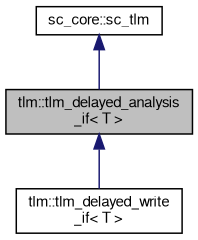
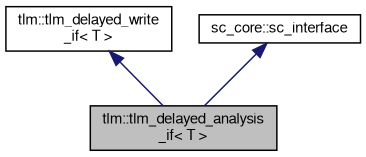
node "sc_core::sc_tlm": label "sc_core::sc_tlm" -> "sc_core::sc_interface"
edge "tlm::tlm_delayed_write _if< T >" -> "tlm::tlm_delayed_analysis _if< T >": reversed
